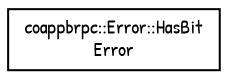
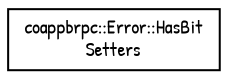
node "coappbrpc::Error::HasBit Error": label "coappbrpc::Error::HasBit Error" -> "coappbrpc::Error::HasBit Setters"
